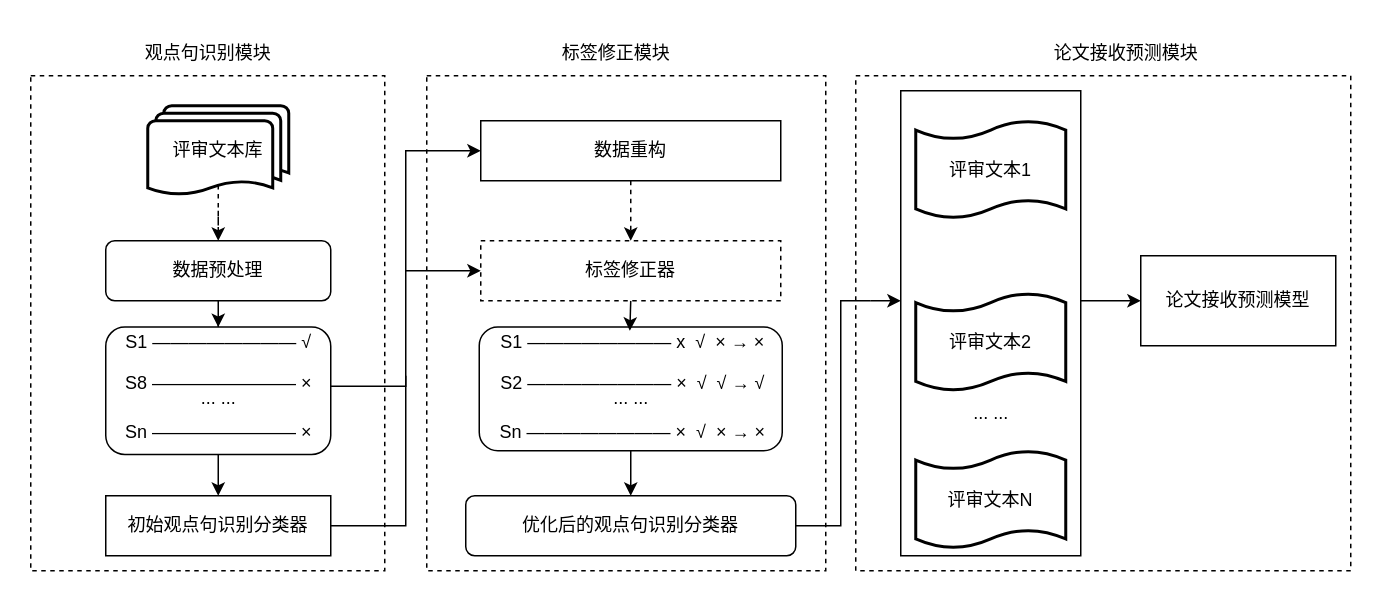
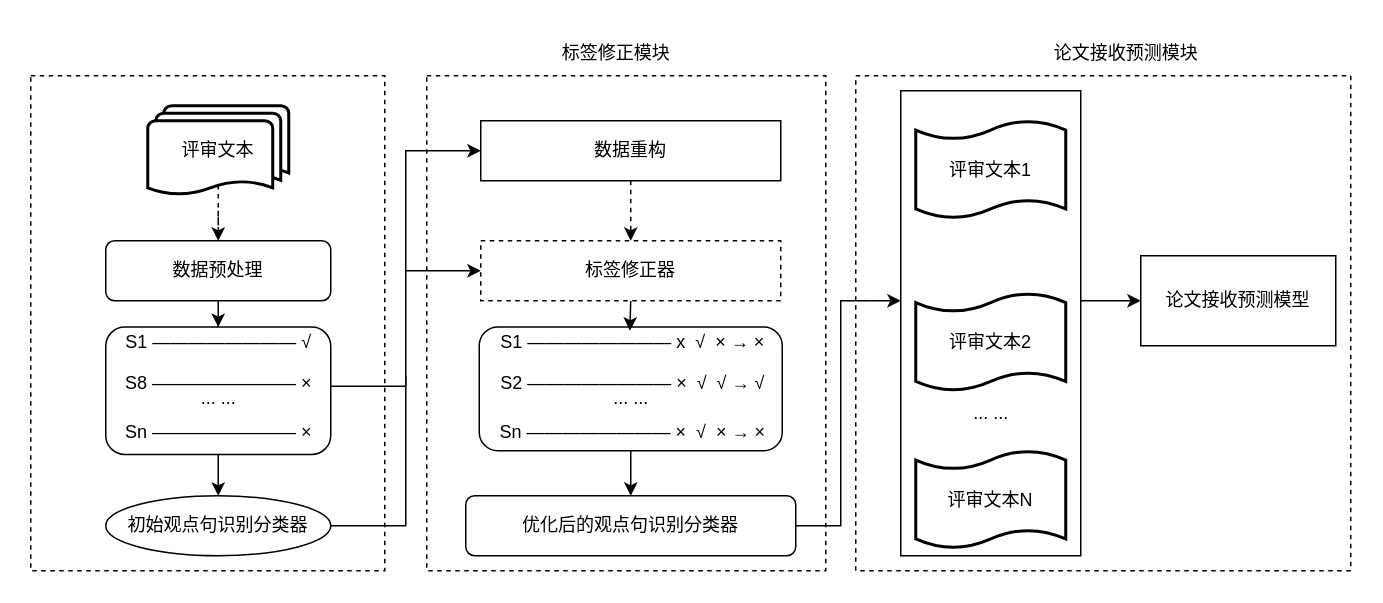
node "观点句识别模块": removed
node "评审文本库": label "评审文本库" -> "评审文本"
node "初始观点句识别分类器": shape rectangle -> ellipse
